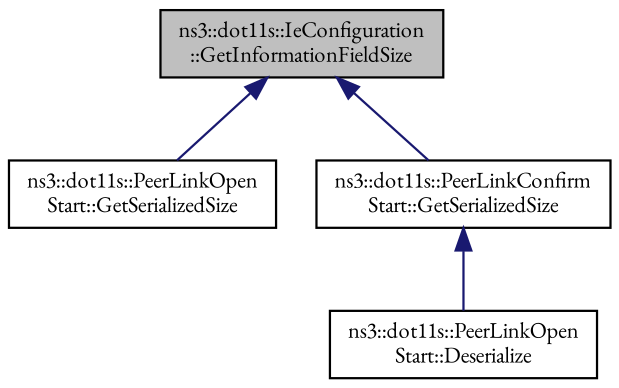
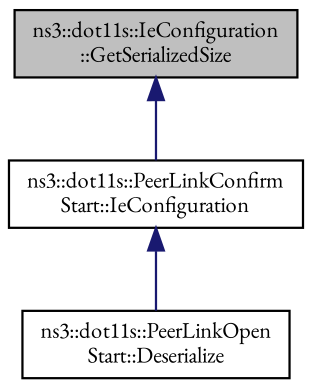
node "ns3::dot11s::IeConfiguration ::GetInformationFieldSize": label "ns3::dot11s::IeConfiguration ::GetInformationFieldSize" -> "ns3::dot11s::IeConfiguration ::GetSerializedSize"
node "ns3::dot11s::PeerLinkOpen Start::GetSerializedSize": removed
node "ns3::dot11s::PeerLinkConfirm Start::GetSerializedSize": label "ns3::dot11s::PeerLinkConfirm Start::GetSerializedSize" -> "ns3::dot11s::PeerLinkConfirm Start::IeConfiguration"
